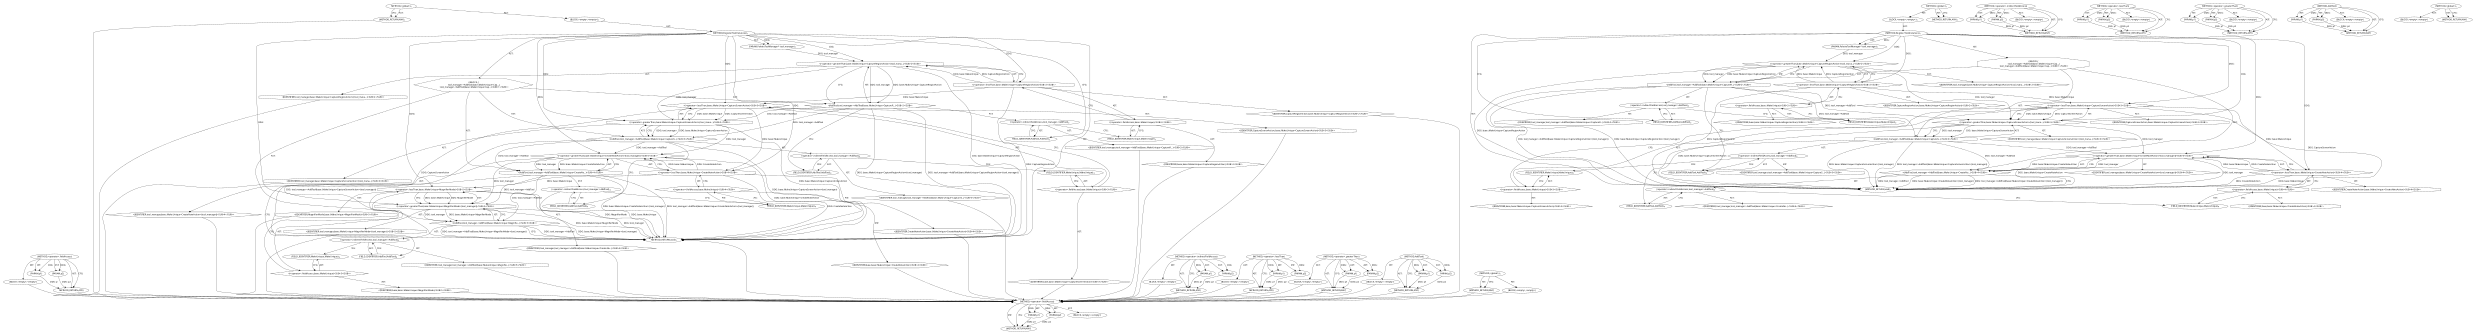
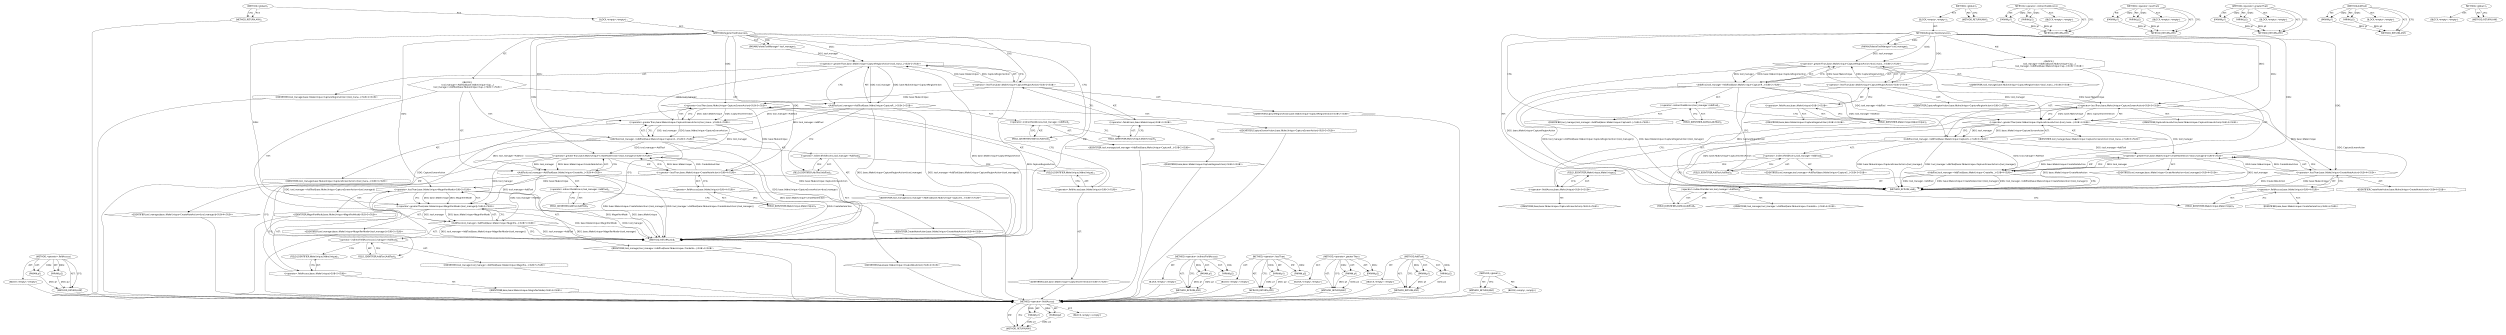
node "<(<operator>.fieldAccess,base::MakeUnique)<SUB>5</SUB>>": shape hexagon -> octagon
